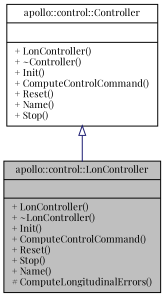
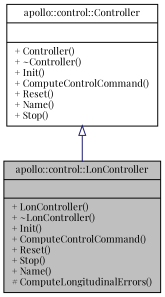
node "apollo::control::Controller": text "+ LonController()" -> "+ Controller()"
